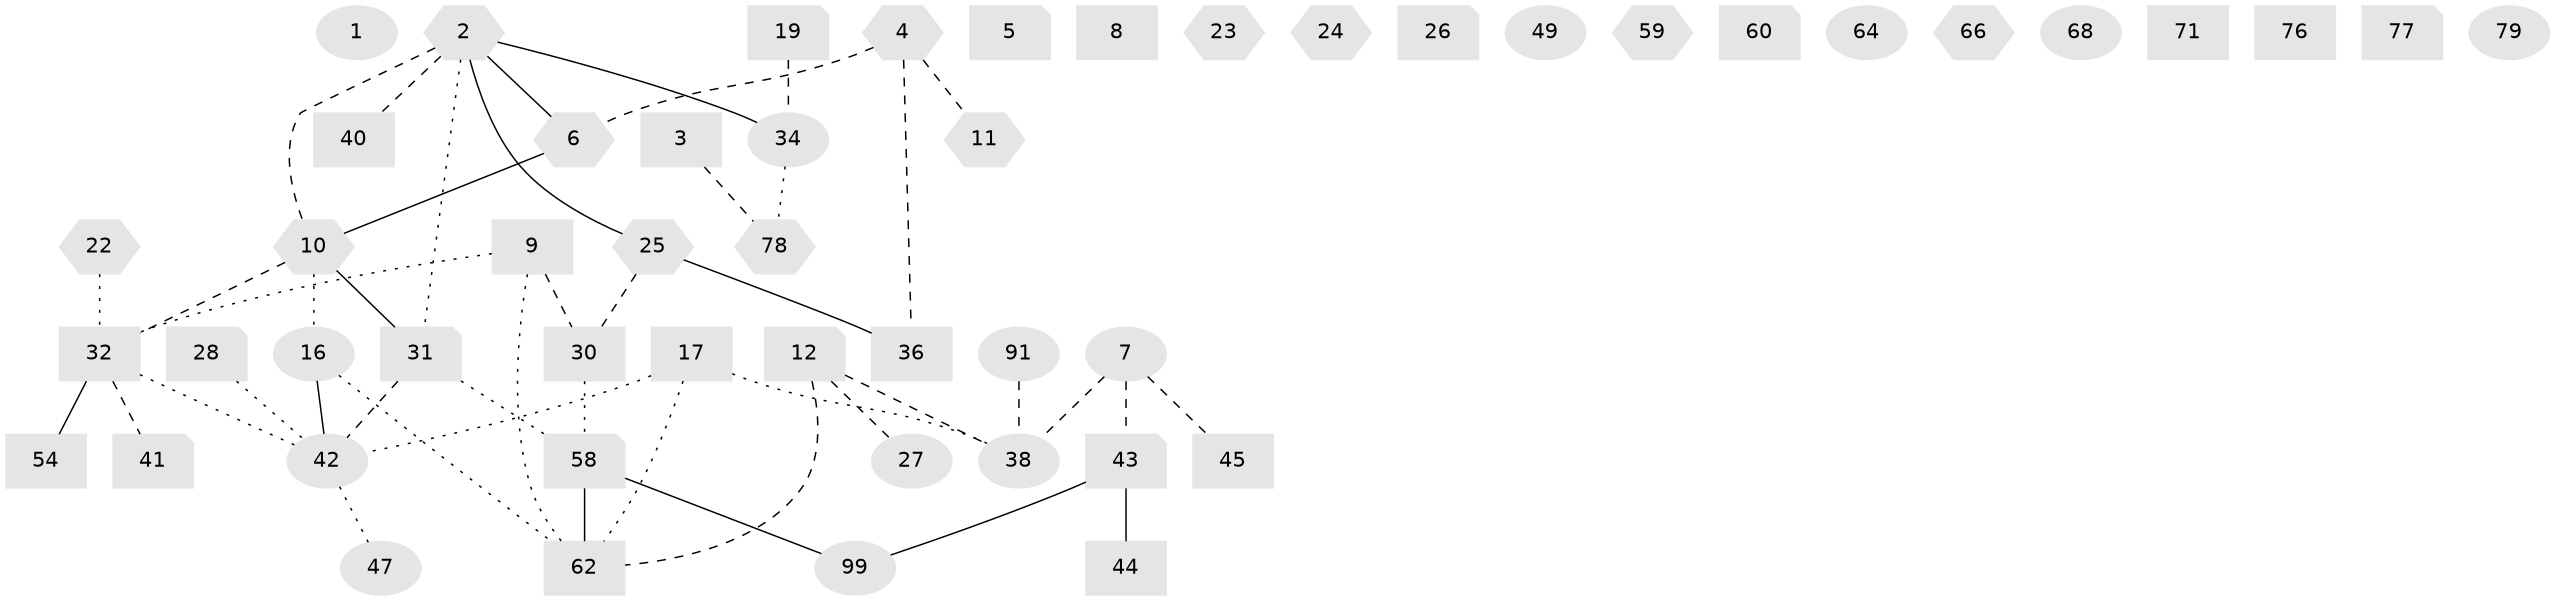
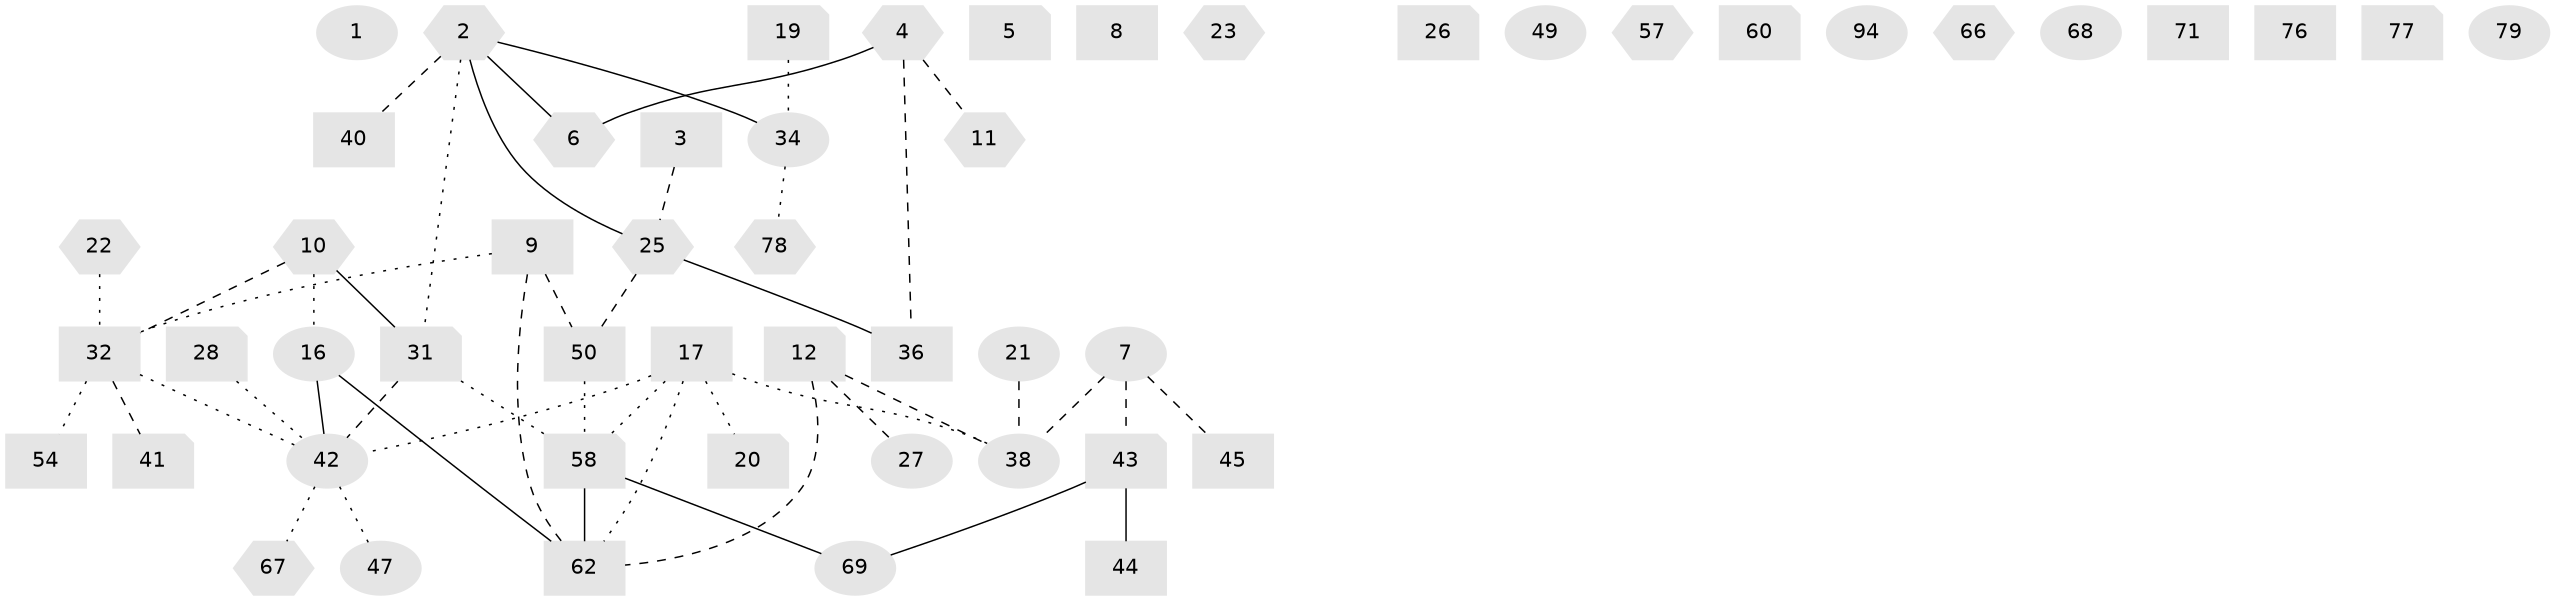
node "24": removed
node "59": label "59" -> "57"
node "64": label "64" -> "94"
edge "4" -- "6": style dashed -> solid
edge "19" -- "34": style dashed -> dotted
edge "2" -- "10": removed
edge "6" -- "10": removed
edge "3" -- "78": now "3" -- "25"
node "30": label "30" -> "50"
node "91": label "91" -> "21"
edge "9" -- "62": style dotted -> dashed
edge "32" -- "54": style solid -> dotted
edge "17" -- "58": added
edge "16" -- "62": style dotted -> solid
node "20": added
node "67": added
node "99": label "99" -> "69"
